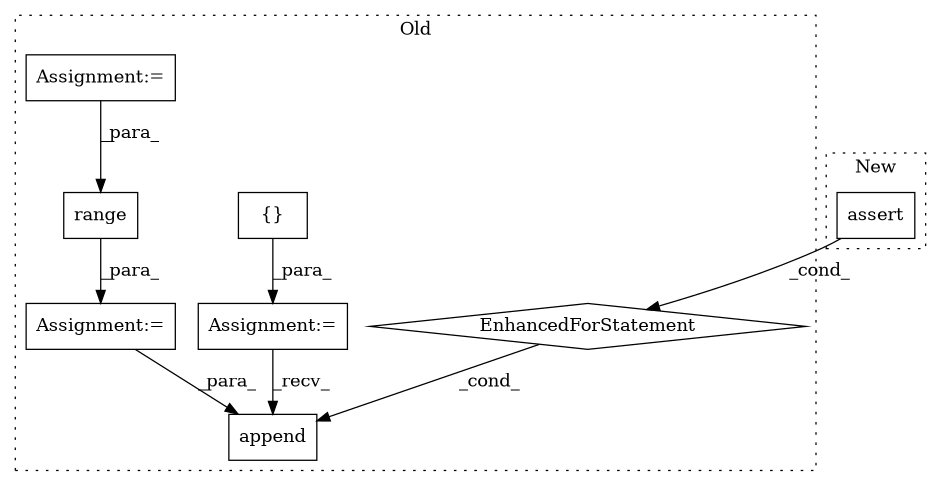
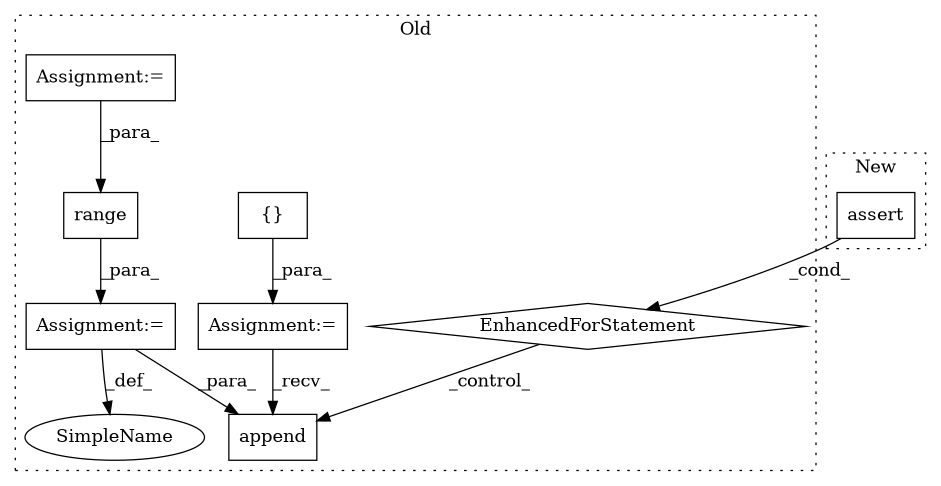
edge "EnhancedForStatement" -> "append": label "_cond_" -> "_control_"
node "SimpleName": added
